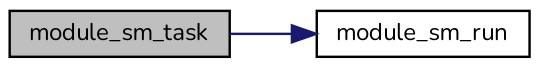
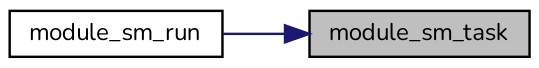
edge "module_sm_task" -> "module_sm_run": reversed
